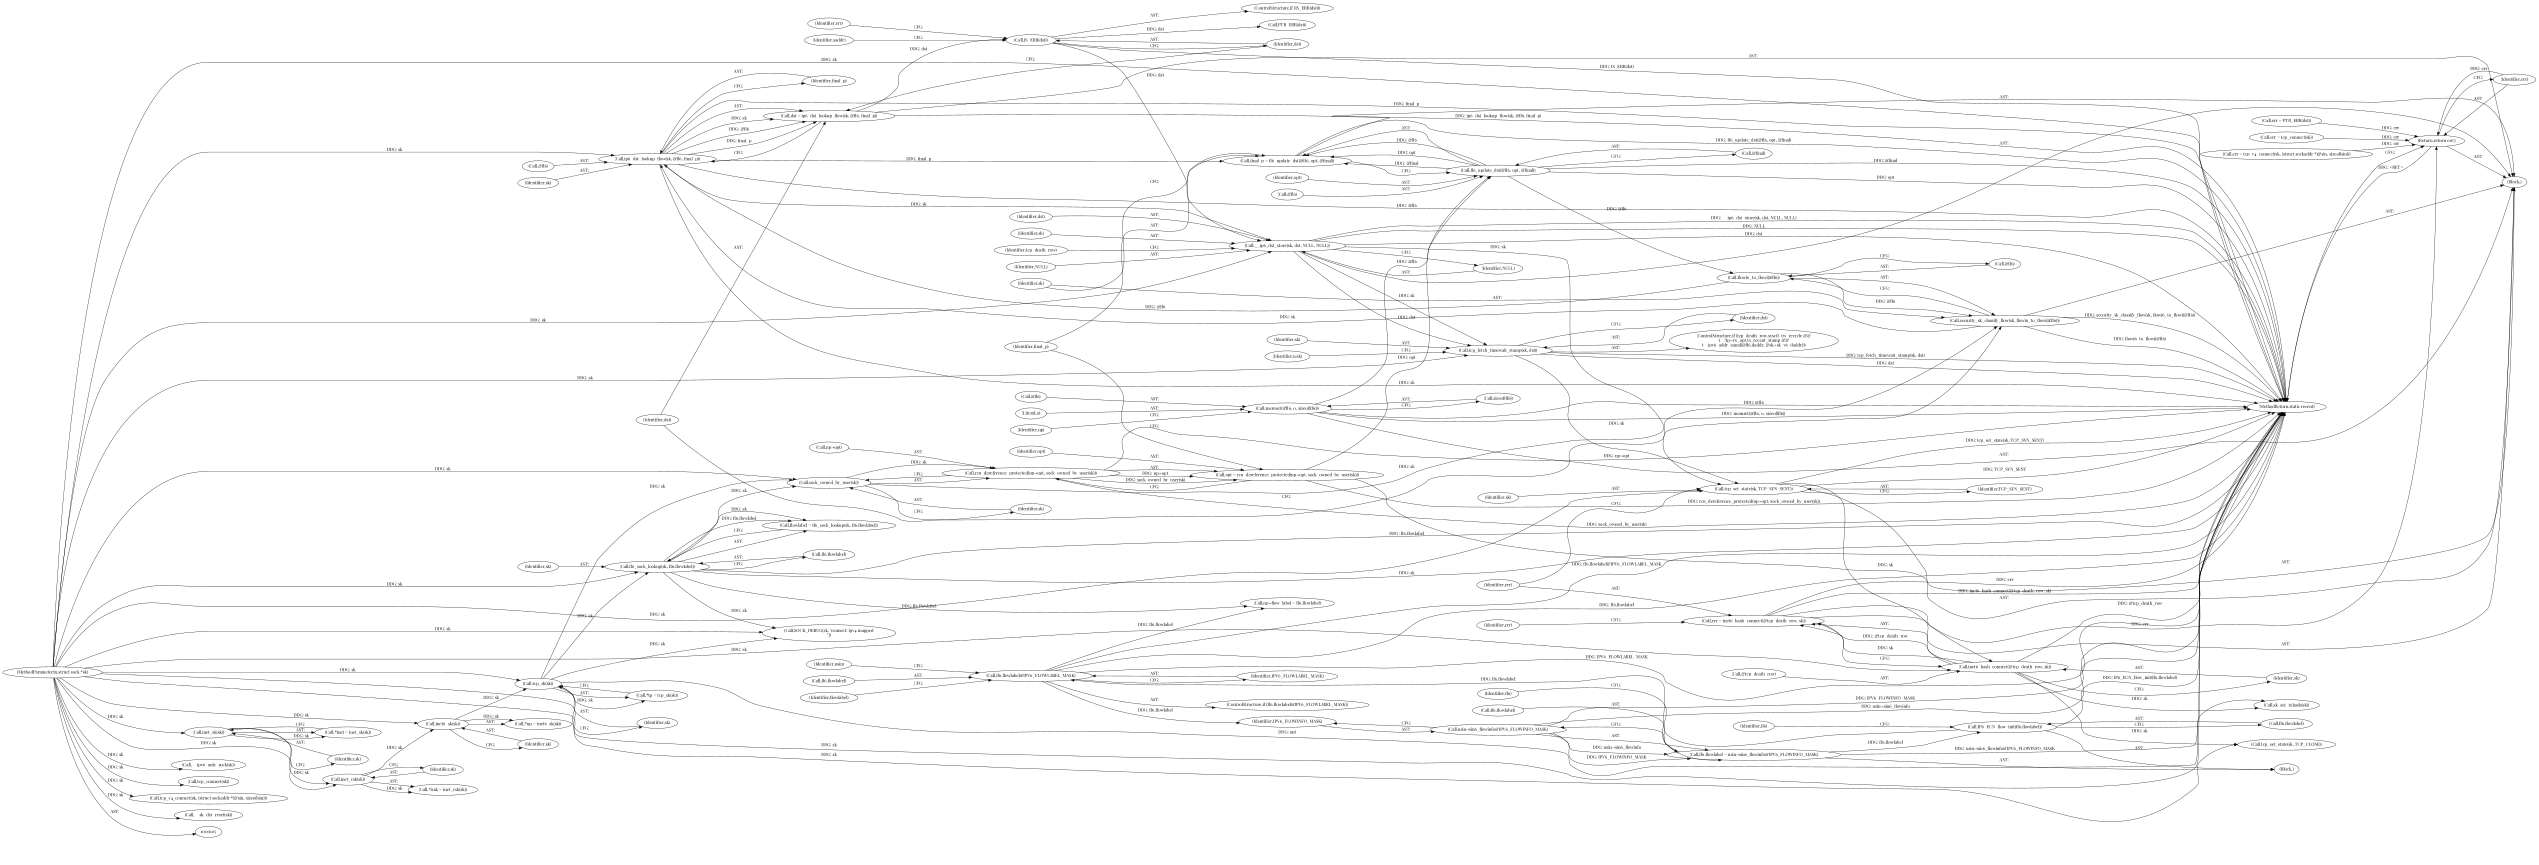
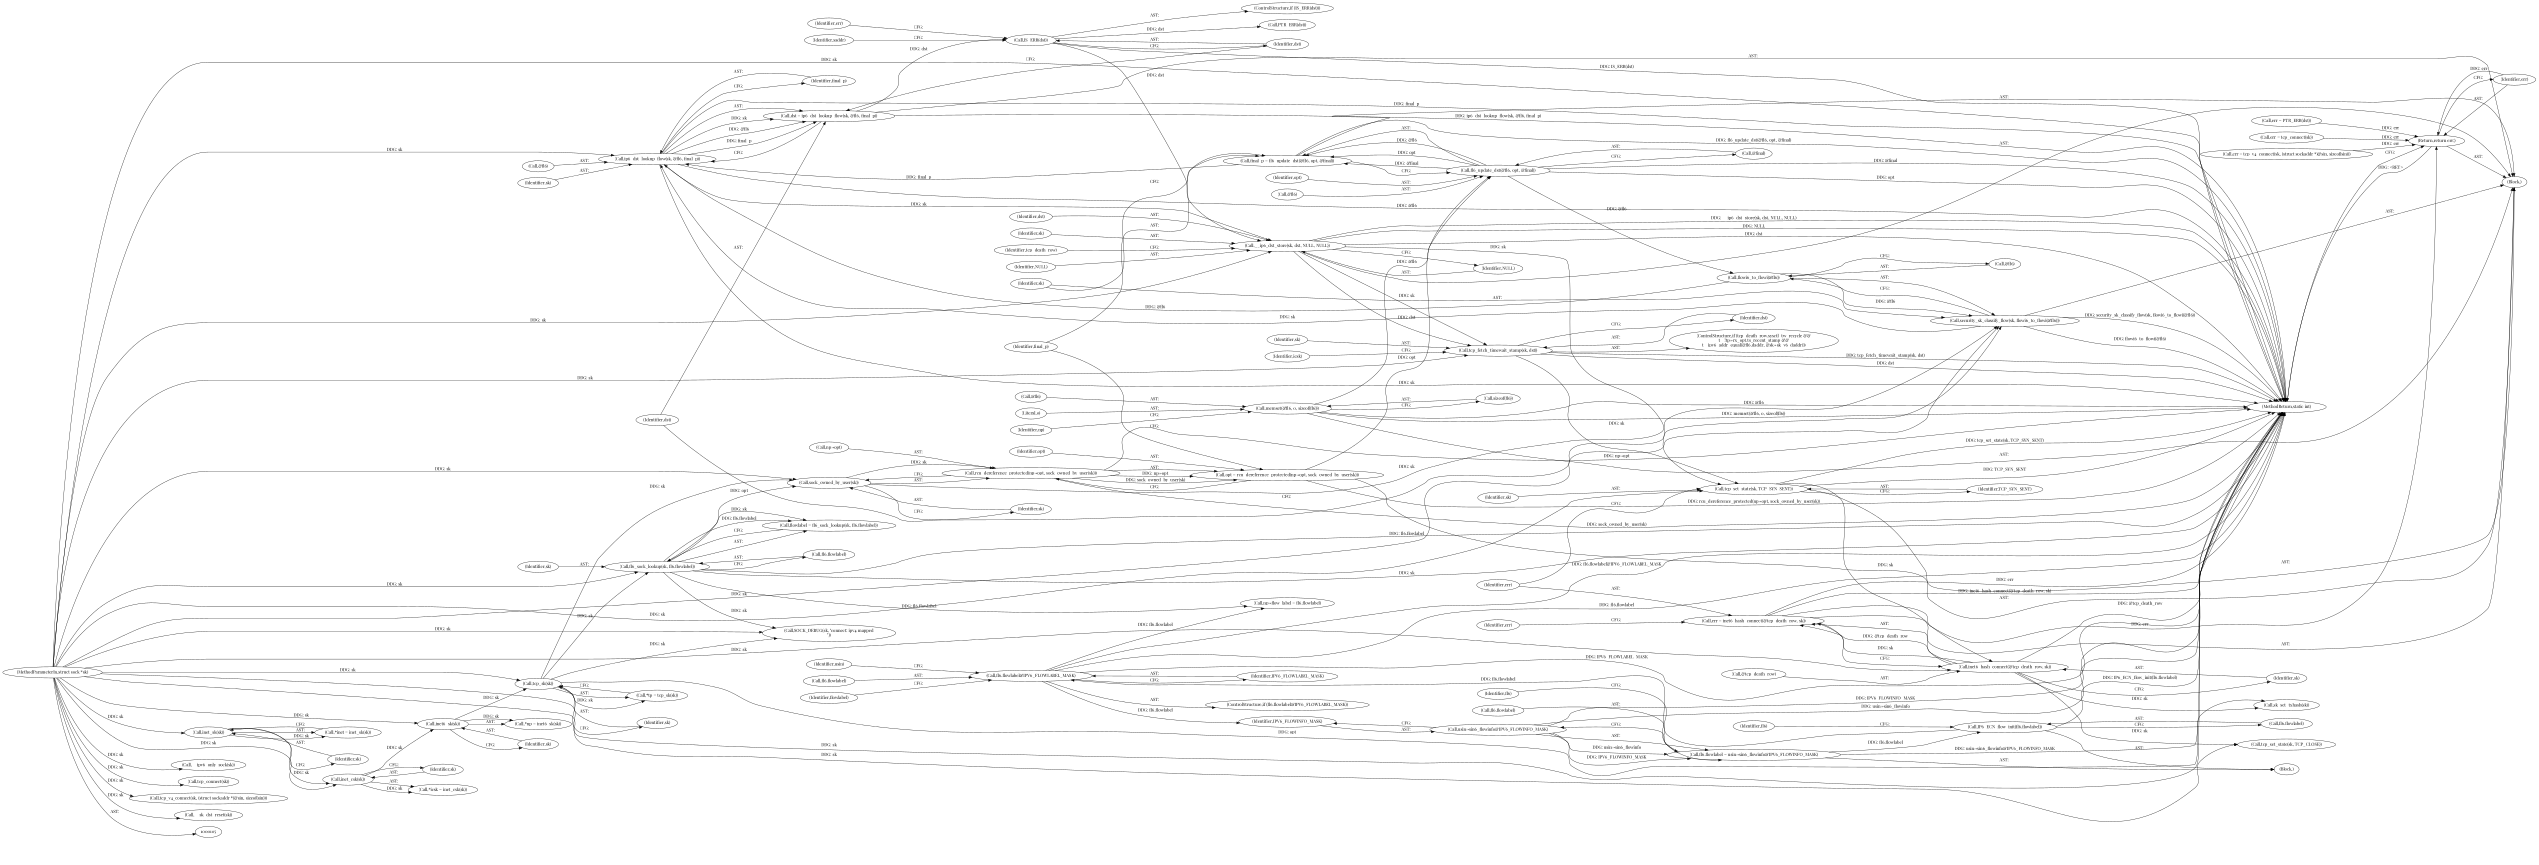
edge "(Call,ip6_dst_lookup_flow(sk, &fl6, final_p))" -> "(Call,final_p = fl6_update_dst(&fl6, opt, &final))": reversed
node "(MethodReturn,static recent)": label "(MethodReturn,static recent)" -> "(MethodReturn,static int)"
edge "(Call,fl6_sock_lookup(sk, fl6.flowlabel))" -> "(Call,sock_owned_by_user(sk))": label "DDG: sk" -> "DDG: opt"
edge "(MethodParameterIn,struct sock *sk)" -> "(Call,security_sk_classify_flow(sk, flowi6_to_flowi(&fl6)))": added, label "DDG: sk"
